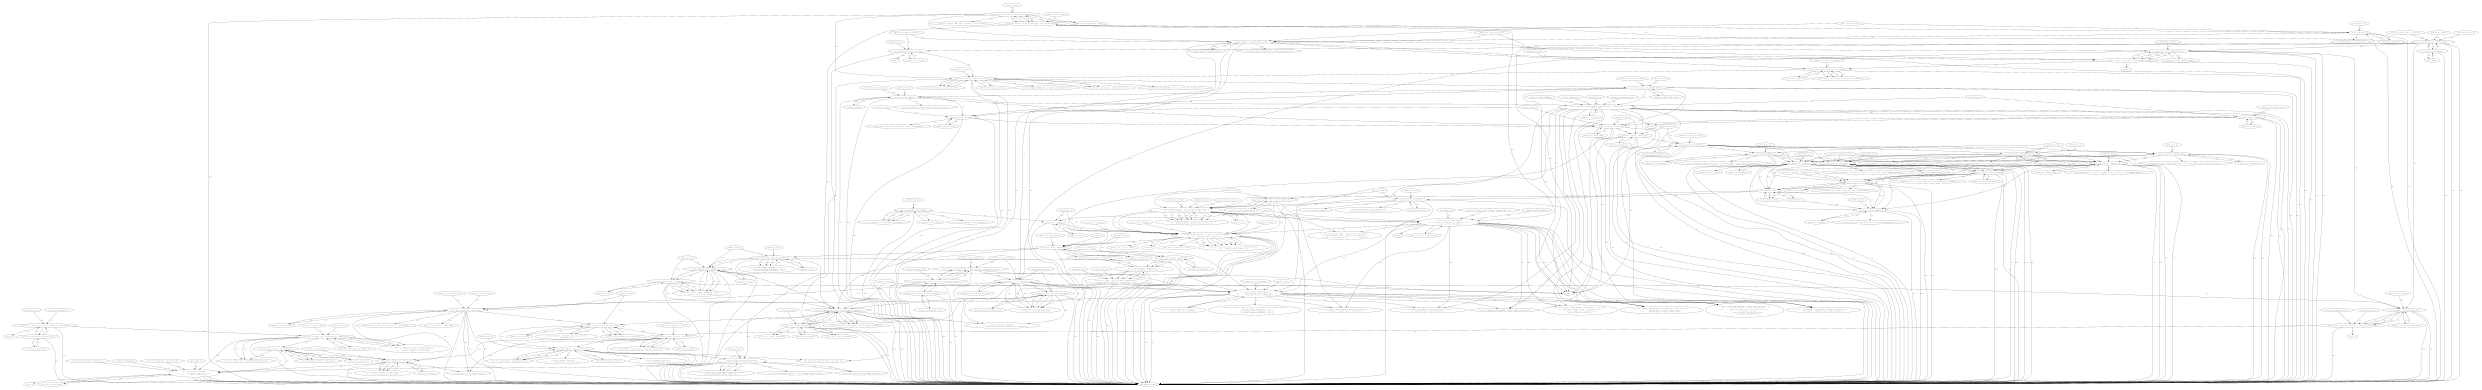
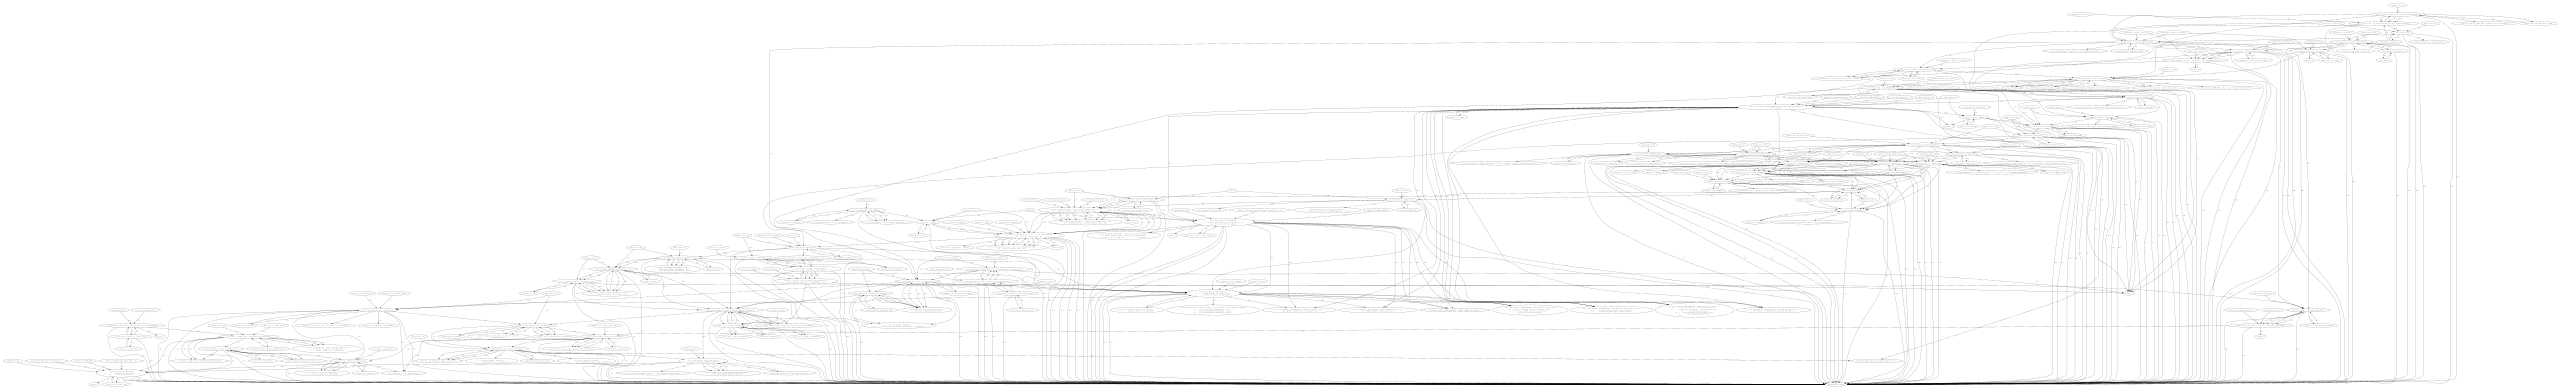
edge "(Call,sbi->s_sb_block = sb_block)" -> "(Call,sb_block = get_sb_block(&data))": reversed
node "(Call,sb->s_fs_info = NULL)": removed
